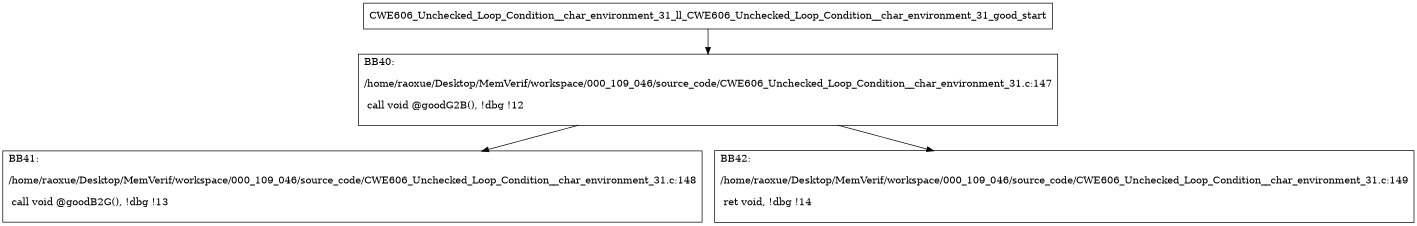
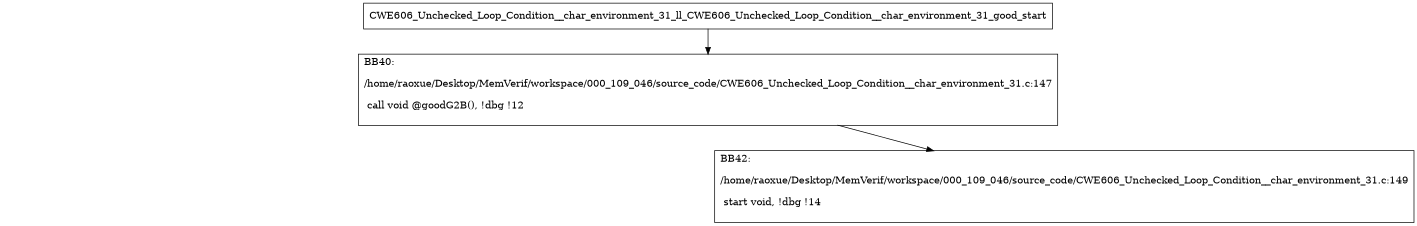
node "BB41:": removed
node "BB42:": text "ret void, !dbg !14" -> "start void, !dbg !14"
